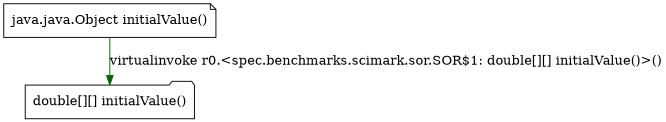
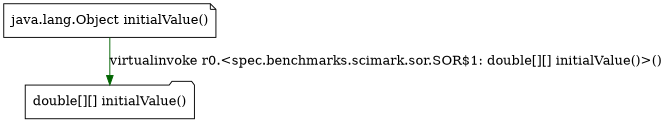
node "java.java.Object initialValue()": label "java.java.Object initialValue()" -> "java.lang.Object initialValue()"
